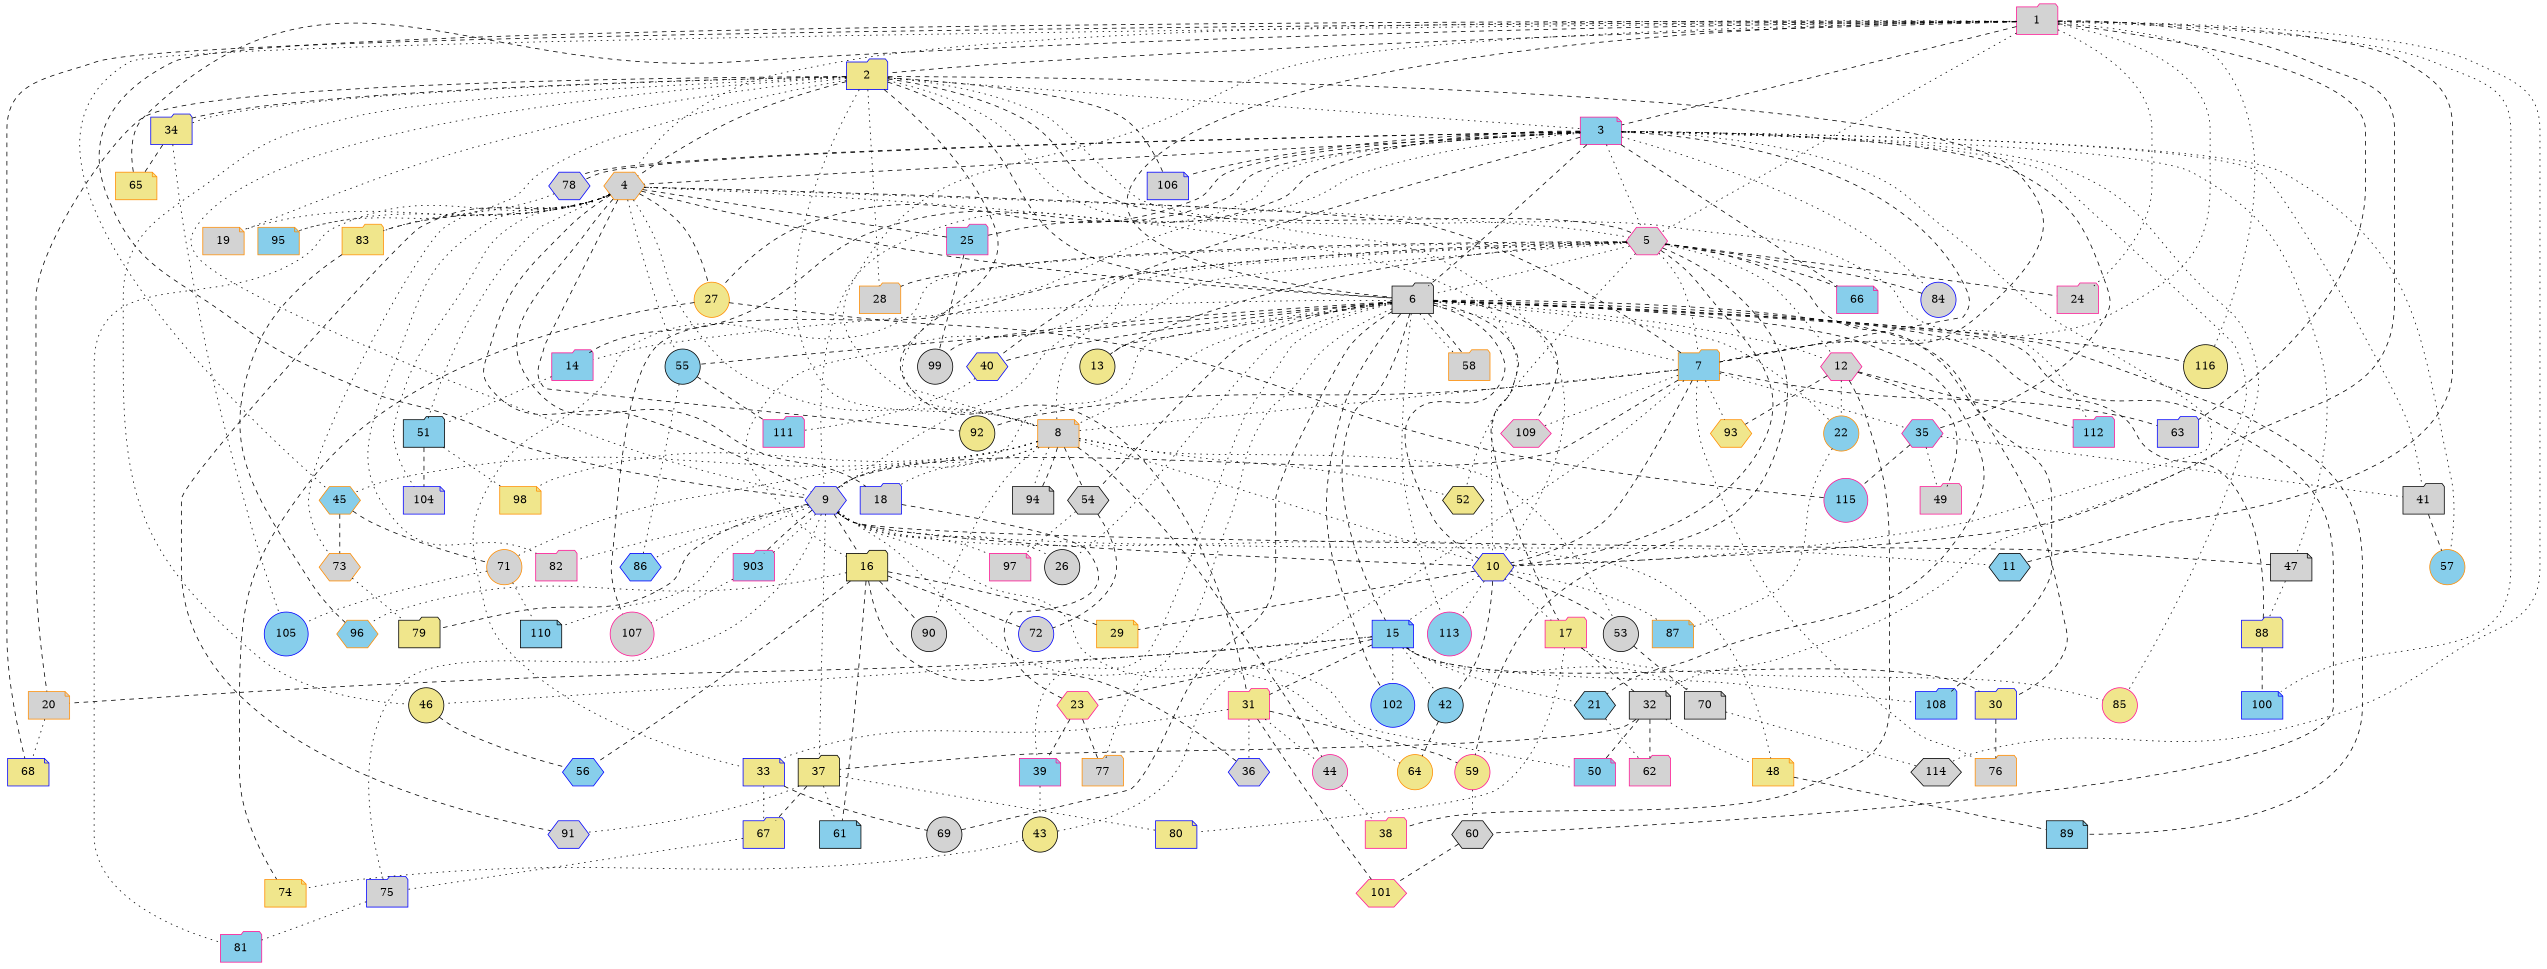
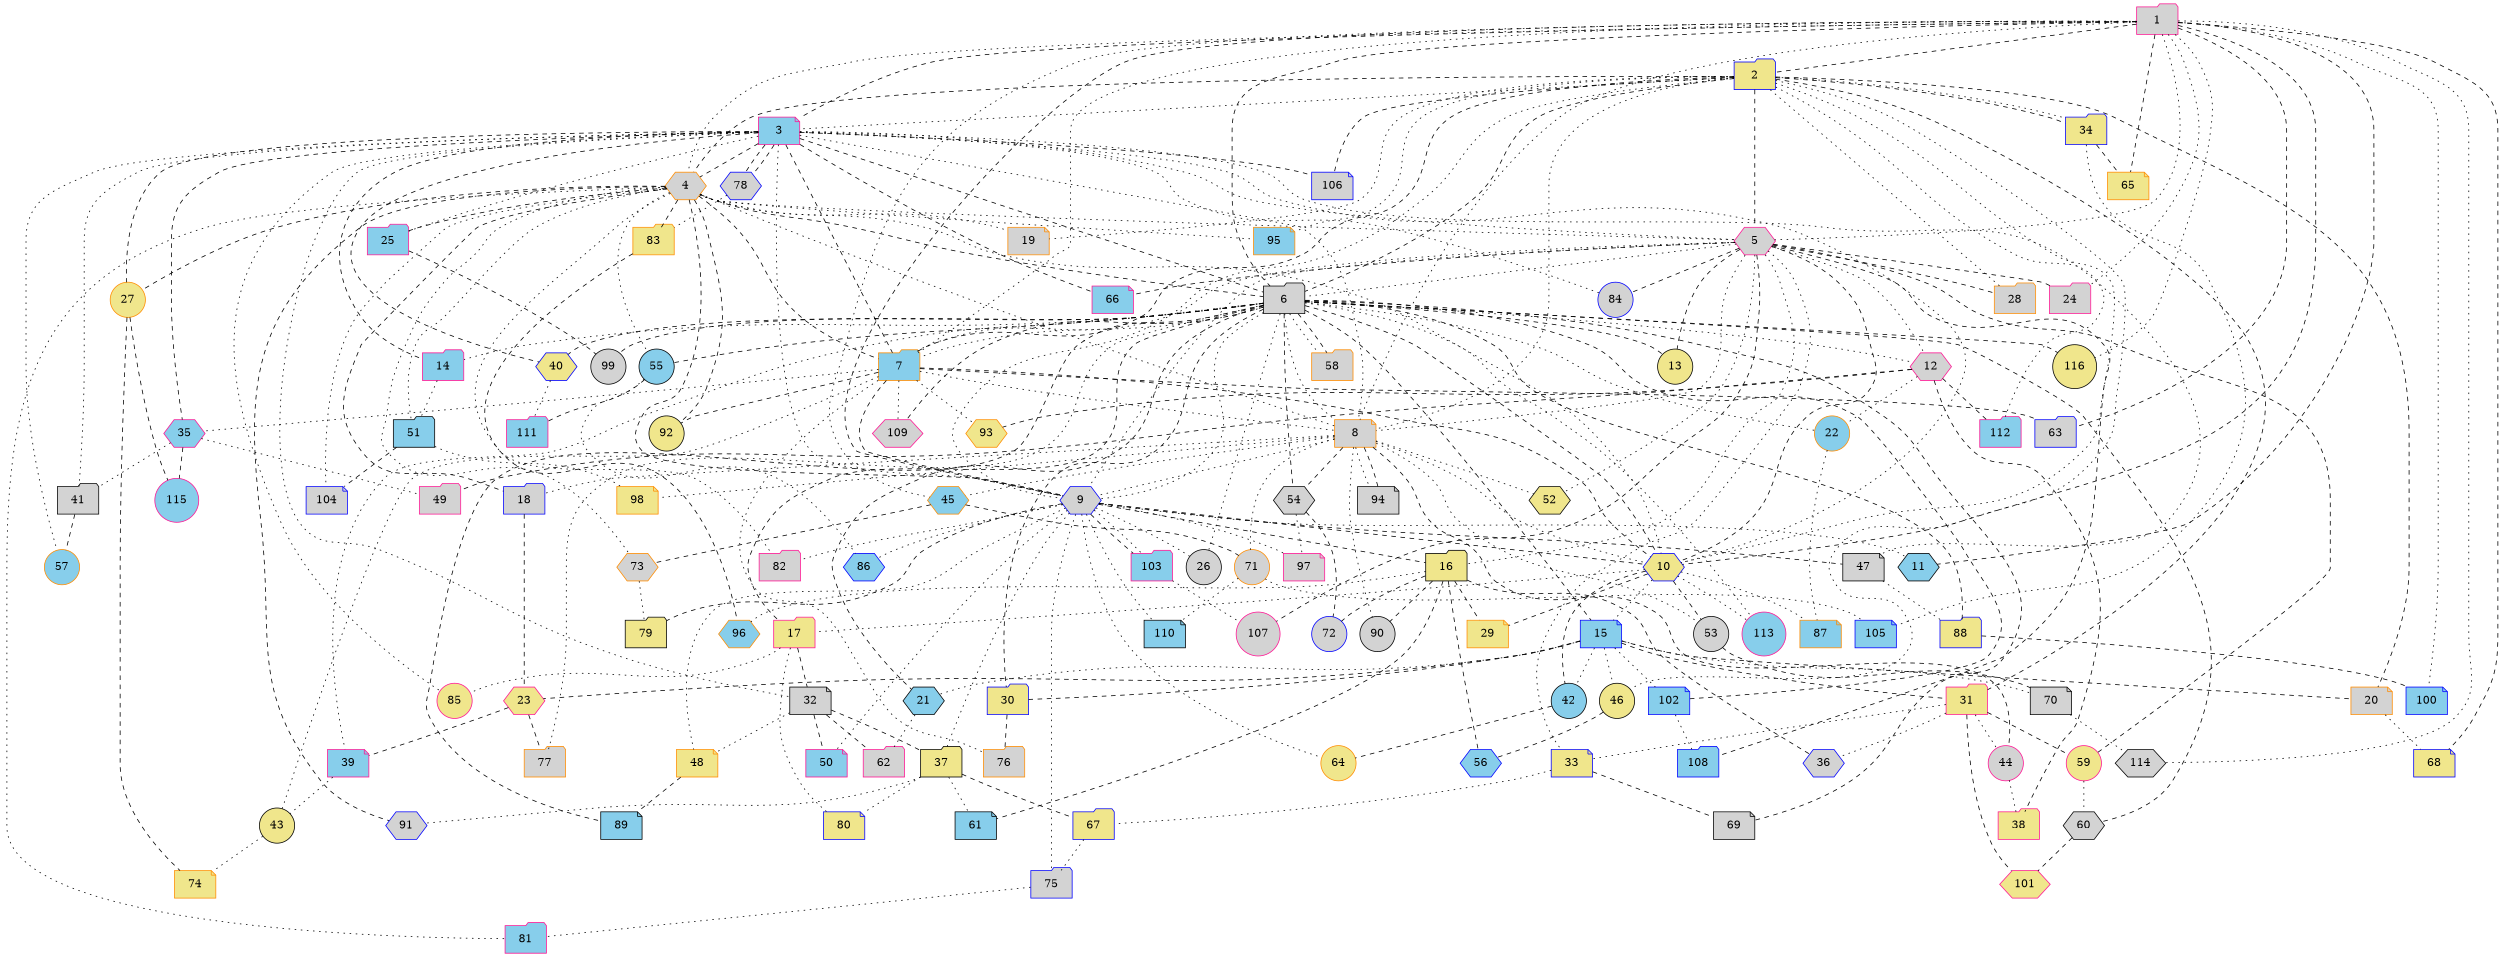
edge "3" -- "25": style dashed -> dotted
node "903": label "903" -> "103"
node "105": shape circle -> note
edge "15" -- "108": now "102" -- "108"
node "102": shape circle -> note
node "69": shape circle -> note
